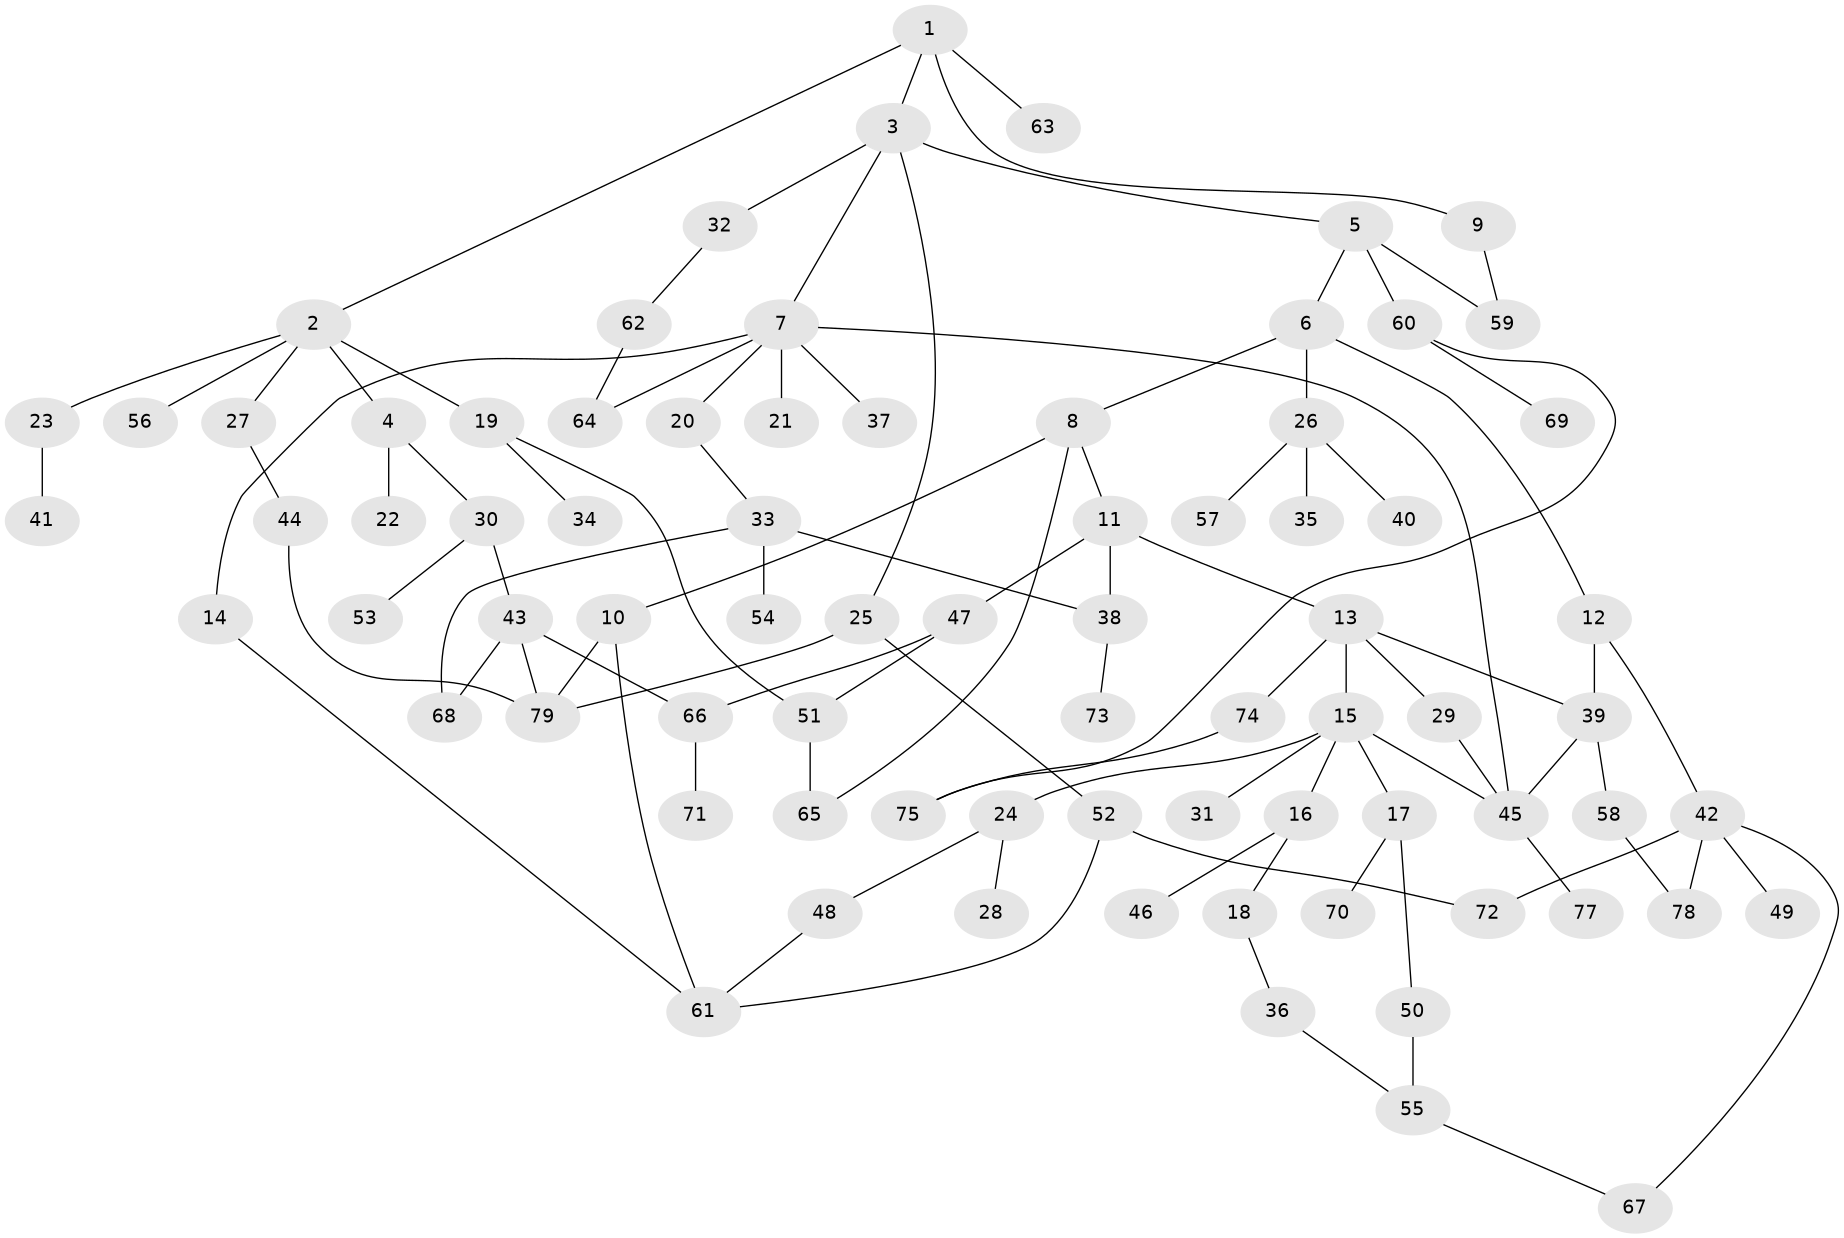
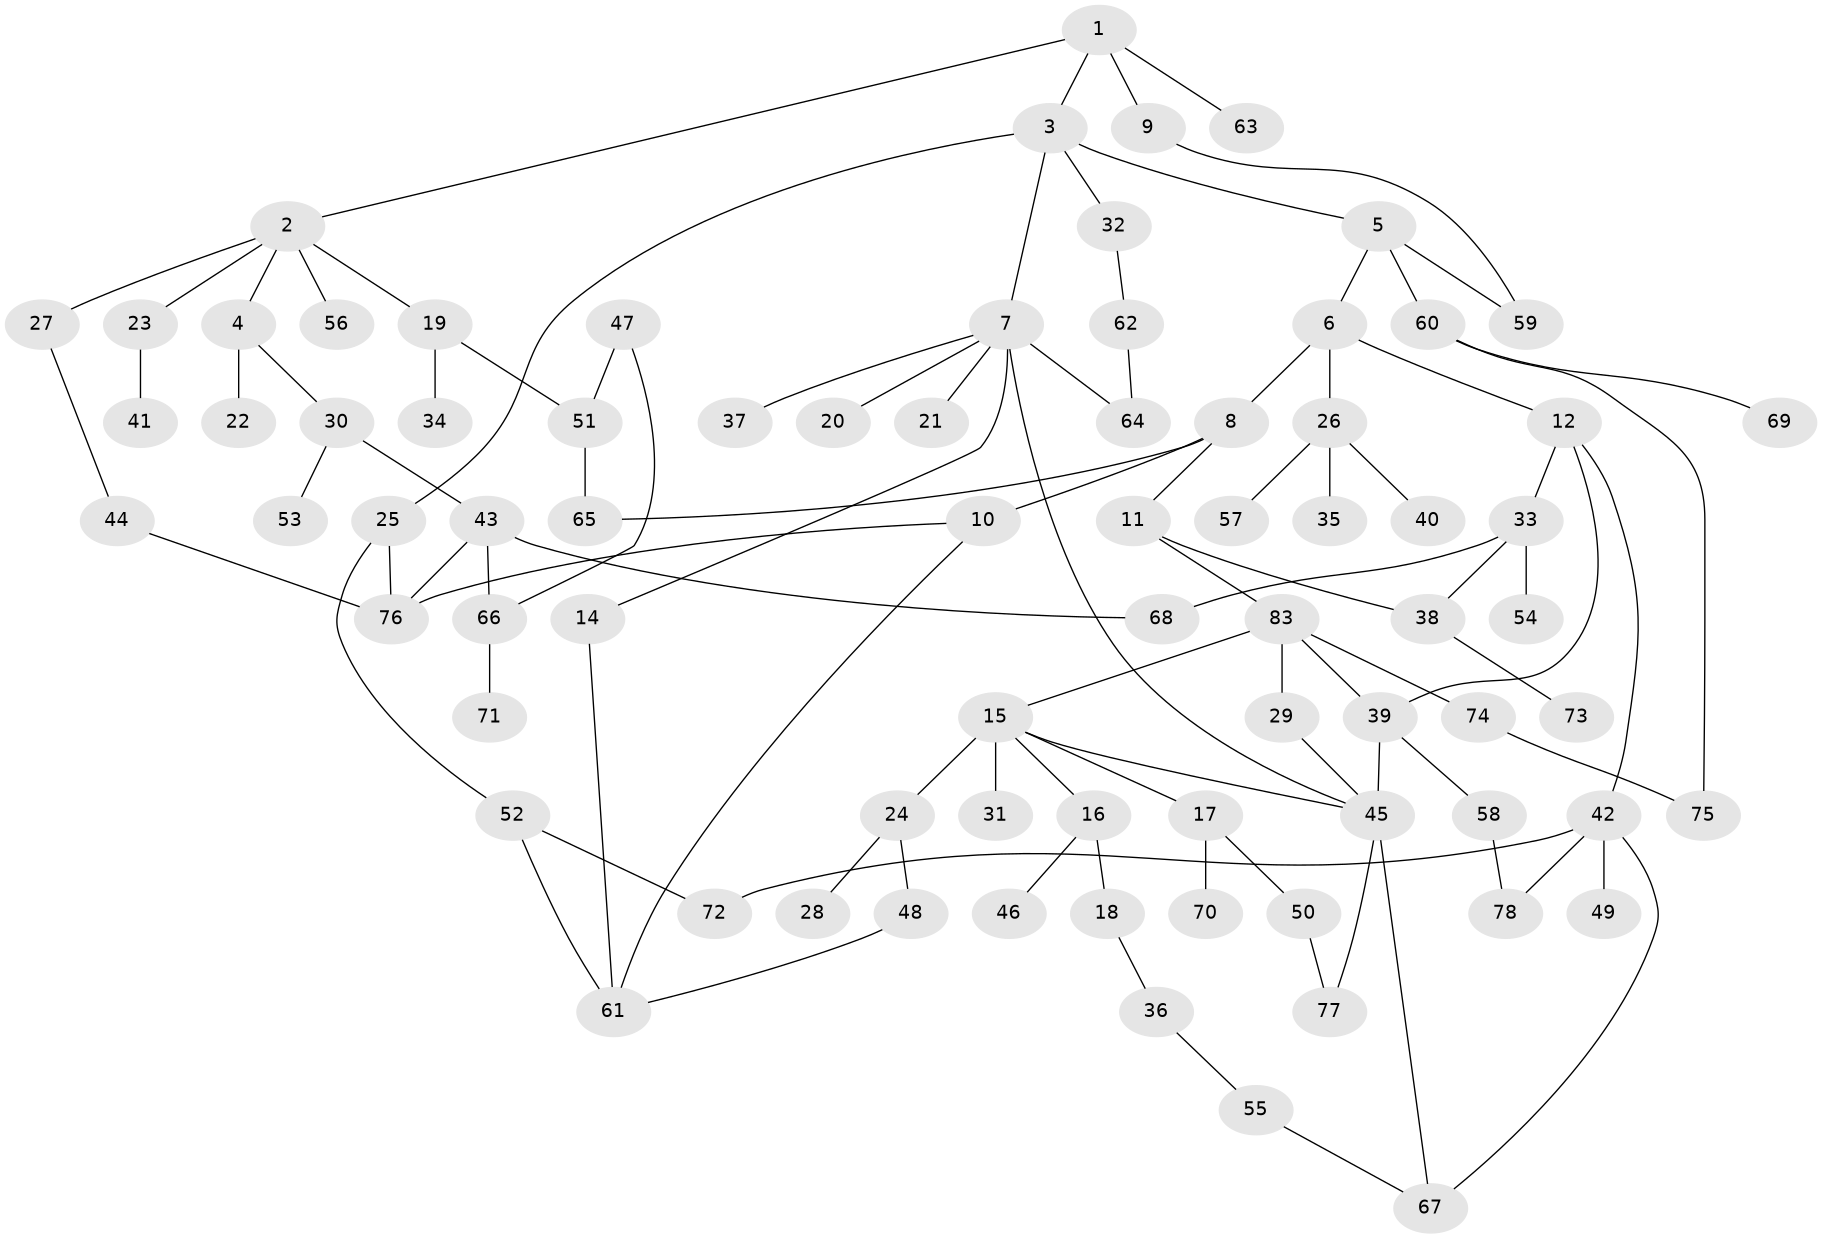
edge "20" -- "33": now "12" -- "33"
edge "11" -- "47": removed
node "13": label "13" -> "83"
node "79": label "79" -> "76"
edge "45" -- "67": added
edge "50" -- "55": now "50" -- "77"
